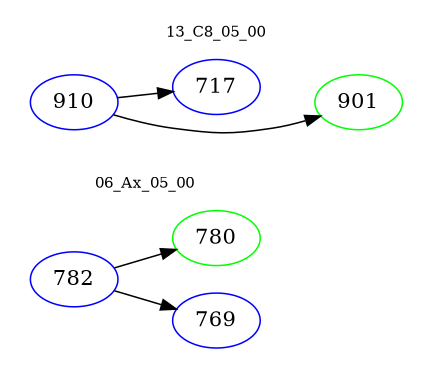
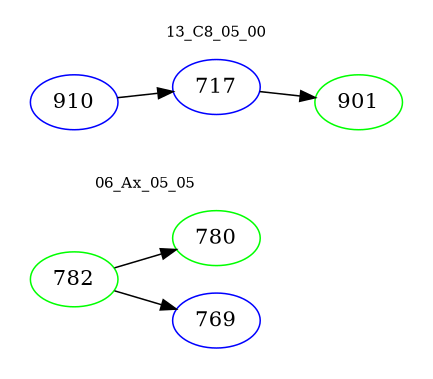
edge "910" -> "901": now "717" -> "901"
cluster "06_Ax_05_00": label "06_Ax_05_00" -> "06_Ax_05_05"
node "782": color blue -> green
